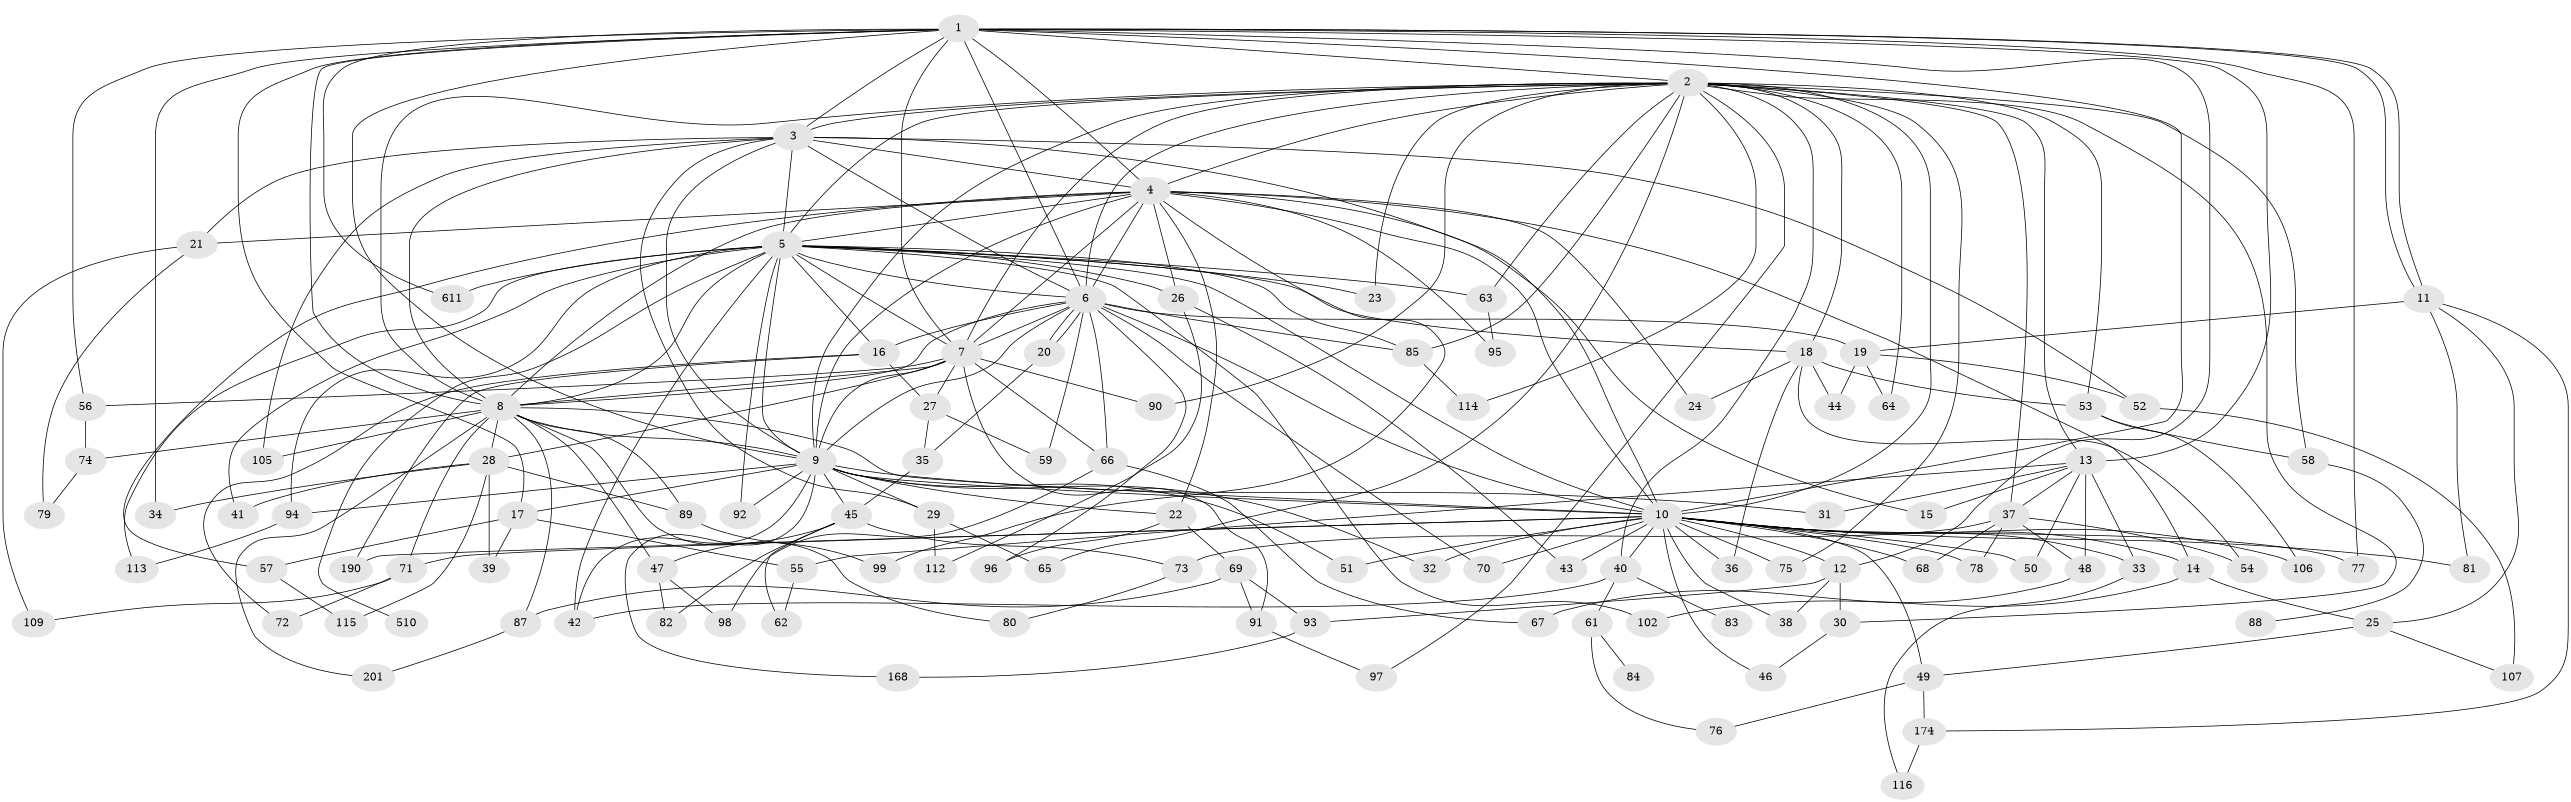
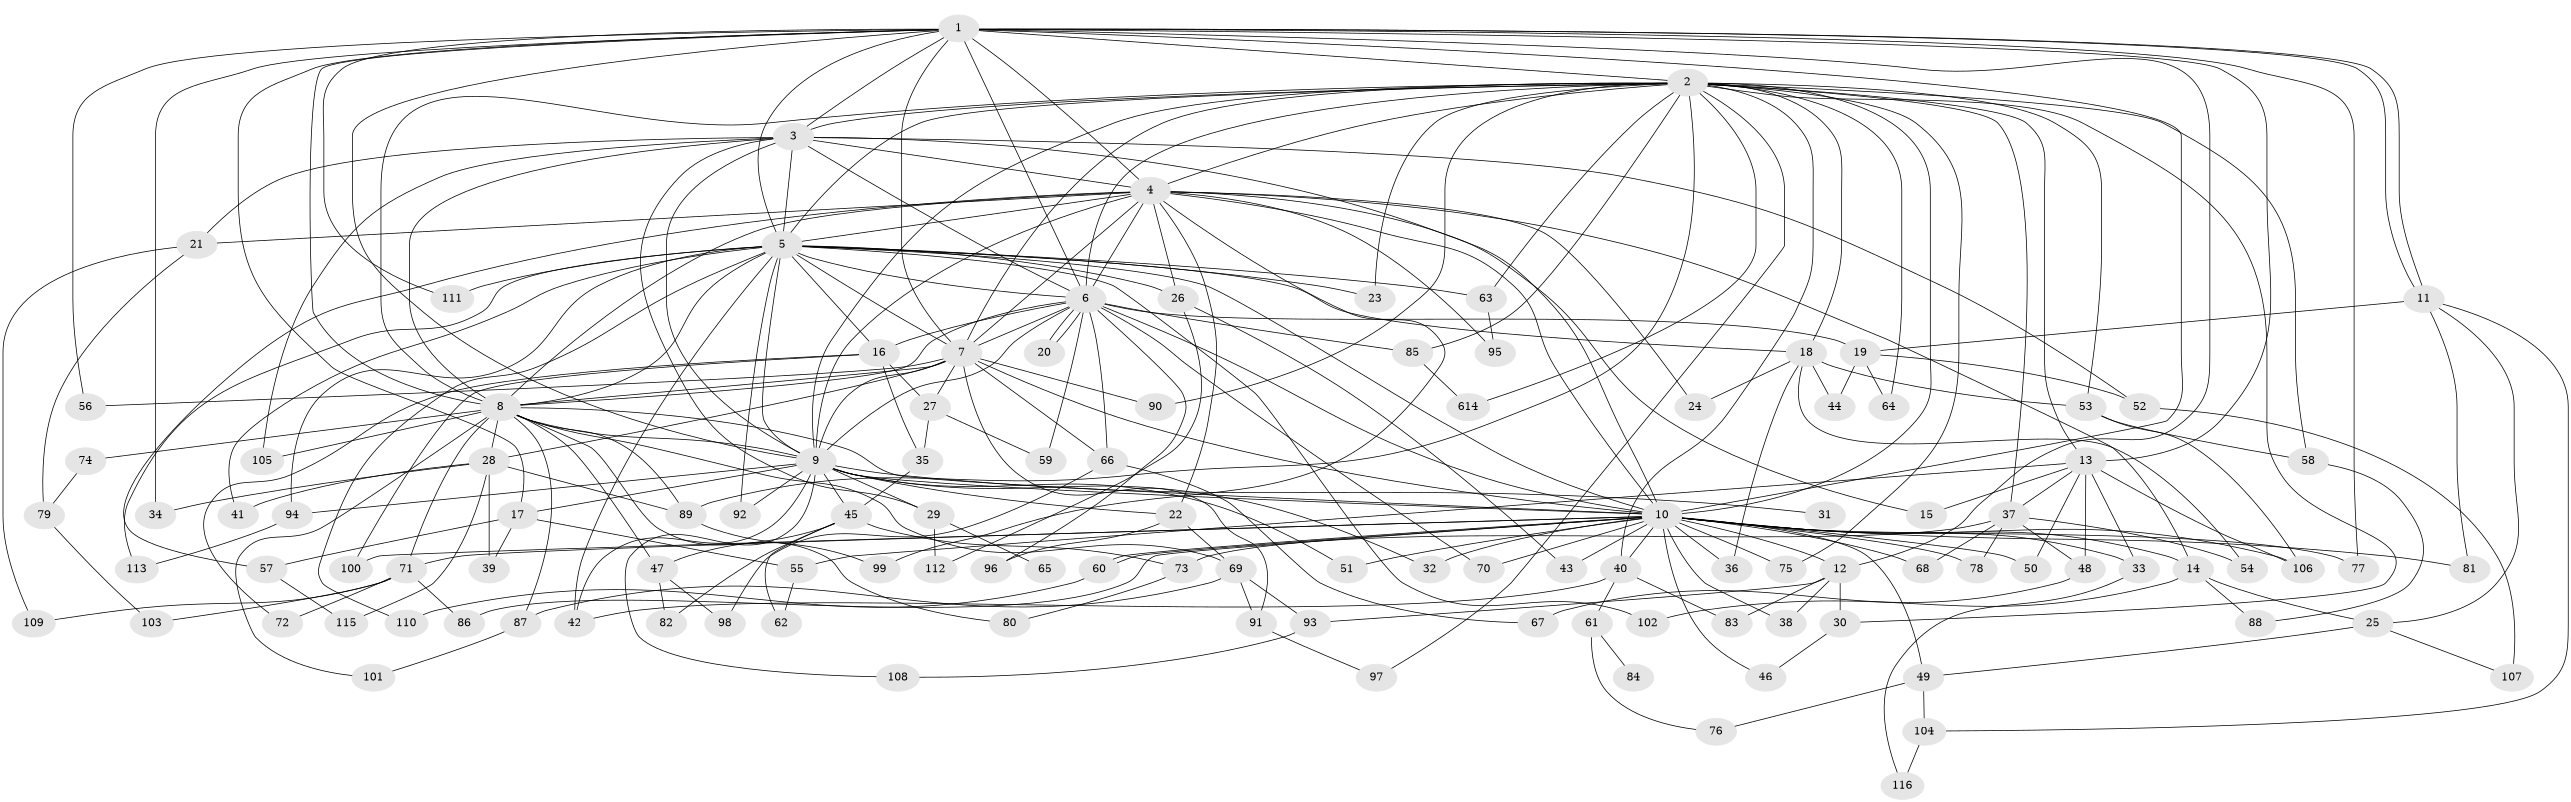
edge "5" -- "85": now "5" -- "1"
node "611": label "611" -> "111"
edge "20" -- "35": now "16" -- "35"
node "114": label "114" -> "614"
edge "56" -- "74": removed
edge "2" -- "65": now "2" -- "89"
edge "7" -- "10": added
edge "13" -- "31": now "13" -- "106"
edge "8" -- "69": added
node "190": label "190" -> "100"
node "60": added
edge "12" -- "83": added
edge "14" -- "88": added
node "103": added
node "510": label "510" -> "110"
node "86": added
node "201": label "201" -> "101"
node "168": label "168" -> "108"
node "174": label "174" -> "104"
